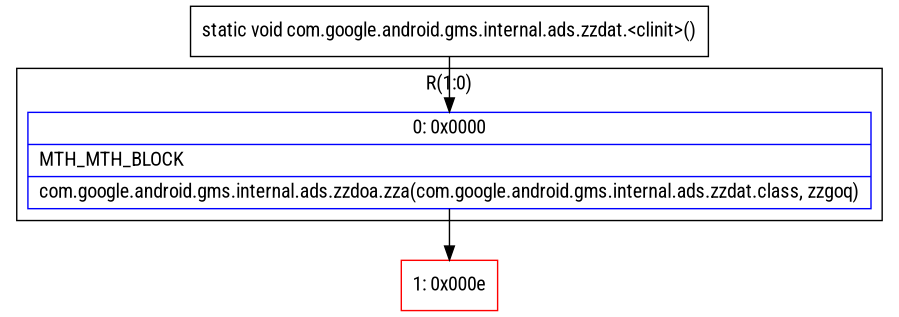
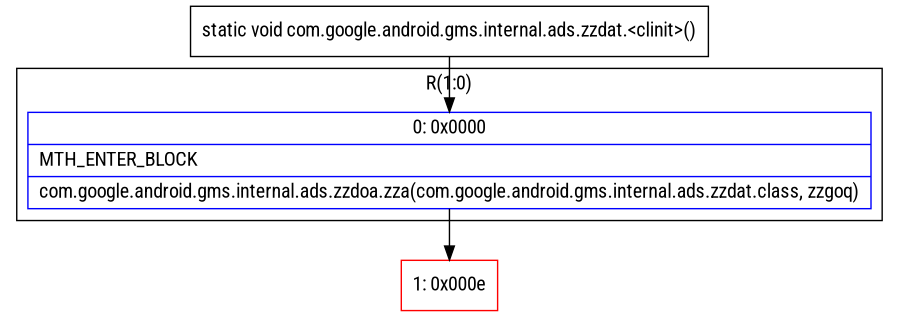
node "0: 0x0000": text "MTH_MTH_BLOCK" -> "MTH_ENTER_BLOCK"
